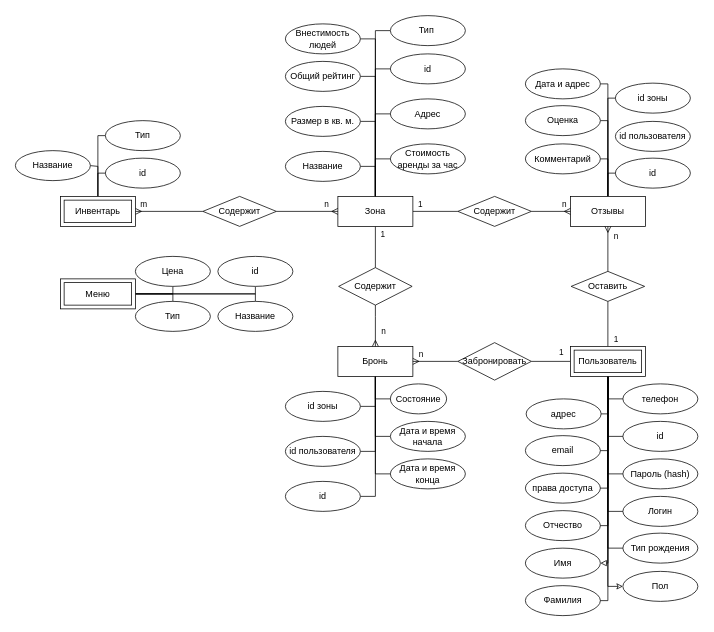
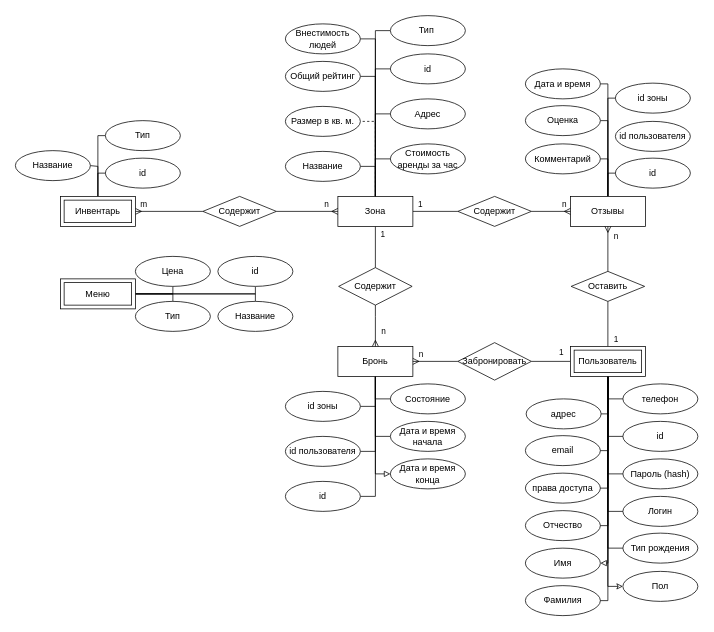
node "Дата и адрес": label "Дата и адрес" -> "Дата и время"
edge "Размер в кв. м." -- "Зона": style solid -> dashed
node "Состояние": size 56x30 -> 75x30
edge "Бронь" -- "Дата и время конца": arrowhead none -> block
